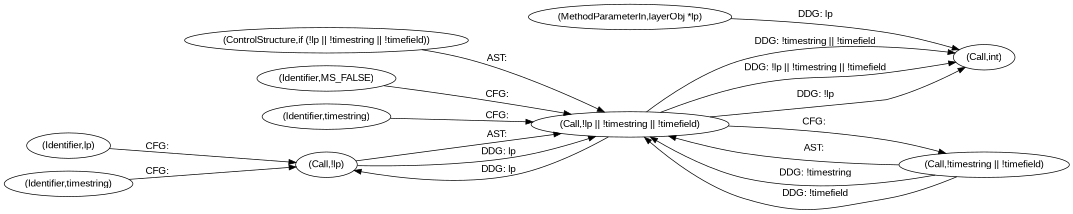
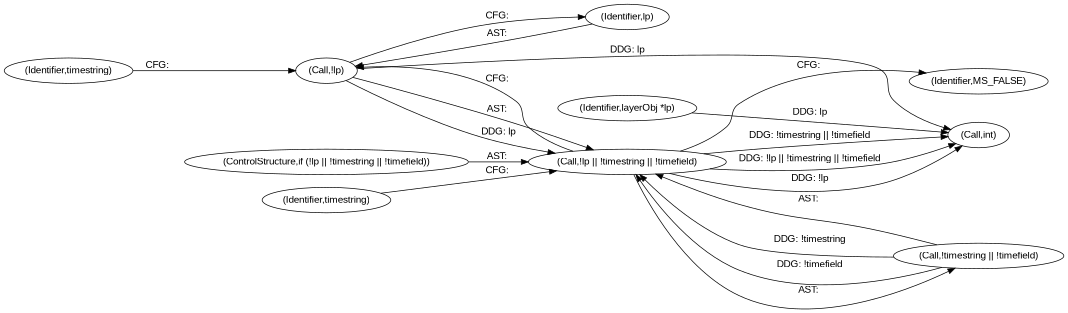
node "(MethodParameterIn,layerObj *lp)": label "(MethodParameterIn,layerObj *lp)" -> "(Identifier,layerObj *lp)"
edge "(Call,!lp)" -> "(Identifier,lp)": added, label "CFG:"
edge "(Call,!lp)" -> "(Call,int)": added, label "DDG: lp"
edge "(Identifier,MS_FALSE)" -> "(Call,!lp || !timestring || !timefield)": reversed
edge "(Call,!lp || !timestring || !timefield)" -> "(Call,!timestring || !timefield)": label "CFG: " -> "AST: "
edge "(Identifier,lp)" -> "(Call,!lp)": label "CFG: " -> "AST: "
edge "(Call,!lp || !timestring || !timefield)" -> "(Call,!lp)": label "DDG: lp" -> "CFG: "
